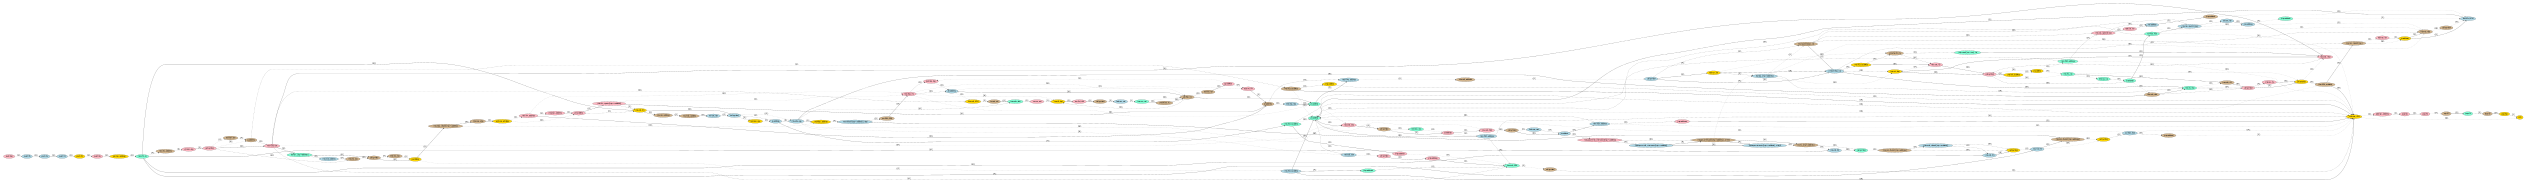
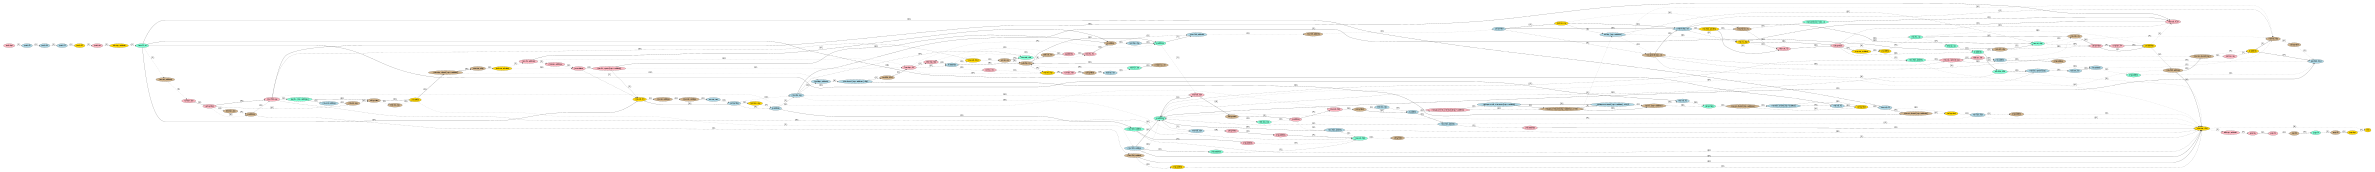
edge "mov rbp , r14" -> "sub rbp , rcx": now "xor esi , esi" -> "sub rbp , rcx"
edge "mov edx , ebx" -> "xor ecx , ecx": now "jle address" -> "xor ecx , ecx"
node "and ebp , address": fillcolor gold -> lightblue
